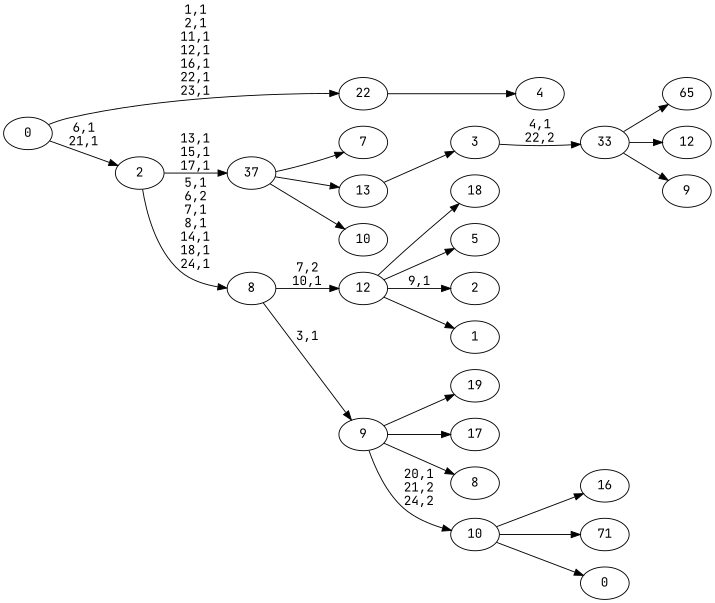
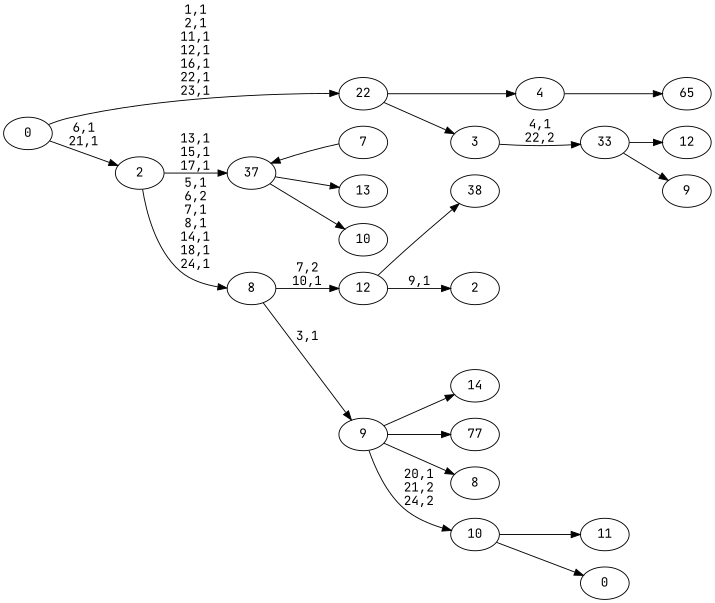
edge "33" -> "65": now "4" -> "65"
edge "37" -> "7": reversed
edge "13" -> "3": now "22" -> "3"
node "18": label "18" -> "38"
node "5": removed
node "1": removed
node "19": label "19" -> "14"
node "17": label "17" -> "77"
node "16": removed
node "71": label "71" -> "11"
